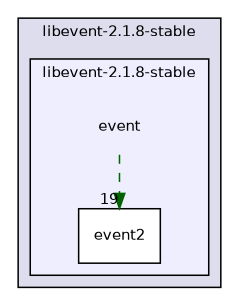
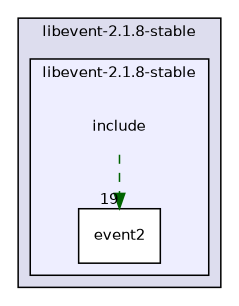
node "event": label "event" -> "include"
